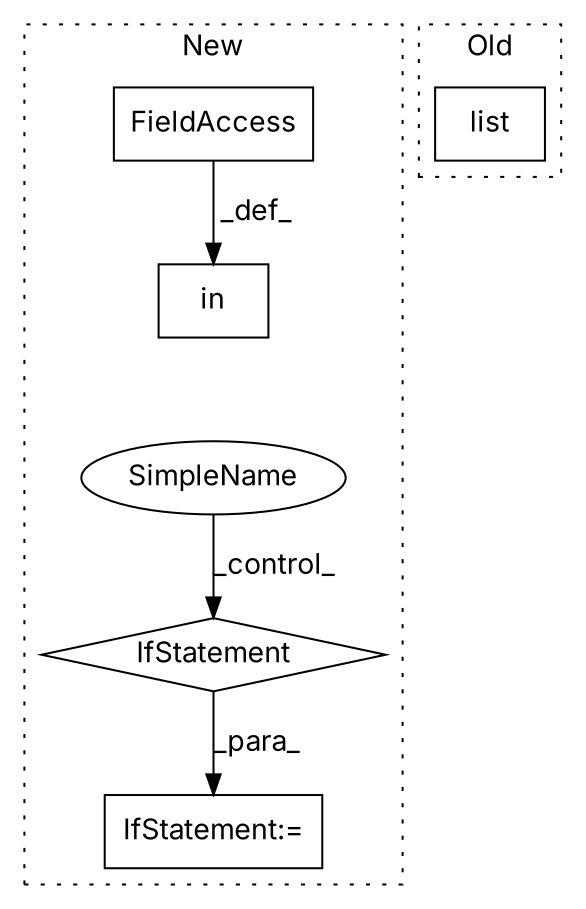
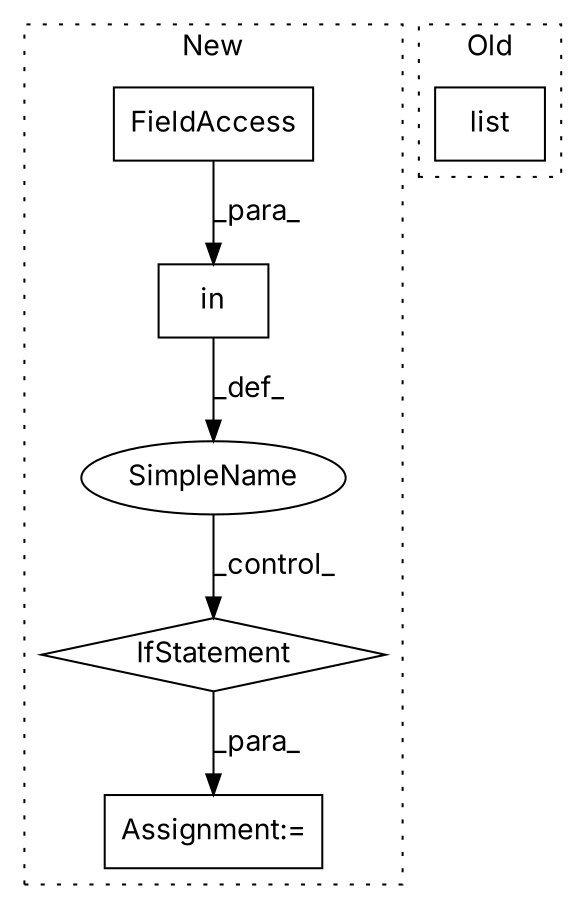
edge "FieldAccess" -> "in": label "_def_" -> "_para_"
edge "in" -> "SimpleName": added, label "_def_"
node "IfStatement:=": label "IfStatement:=" -> "Assignment:="
